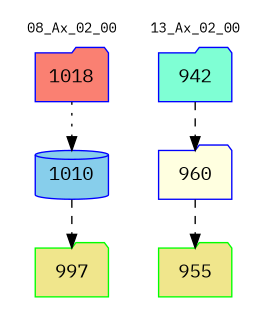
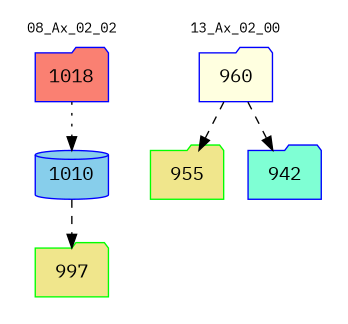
cluster "08_Ax_02_00": label "08_Ax_02_00" -> "08_Ax_02_02"
edge "942" -> "960": reversed
